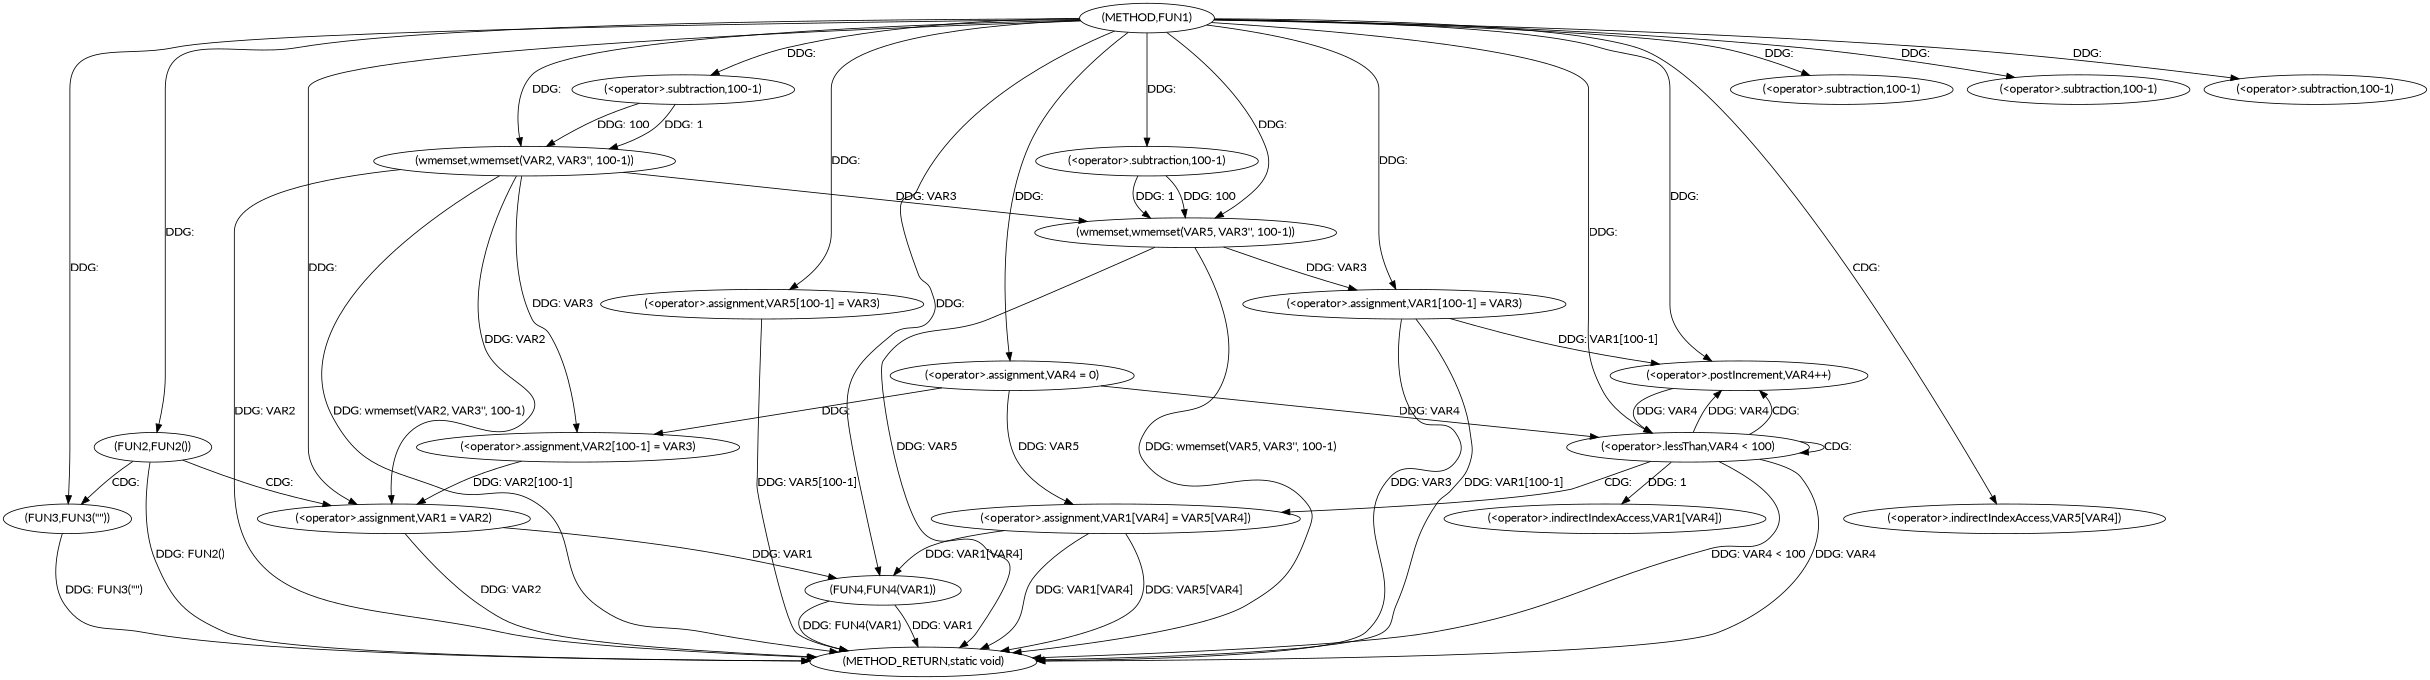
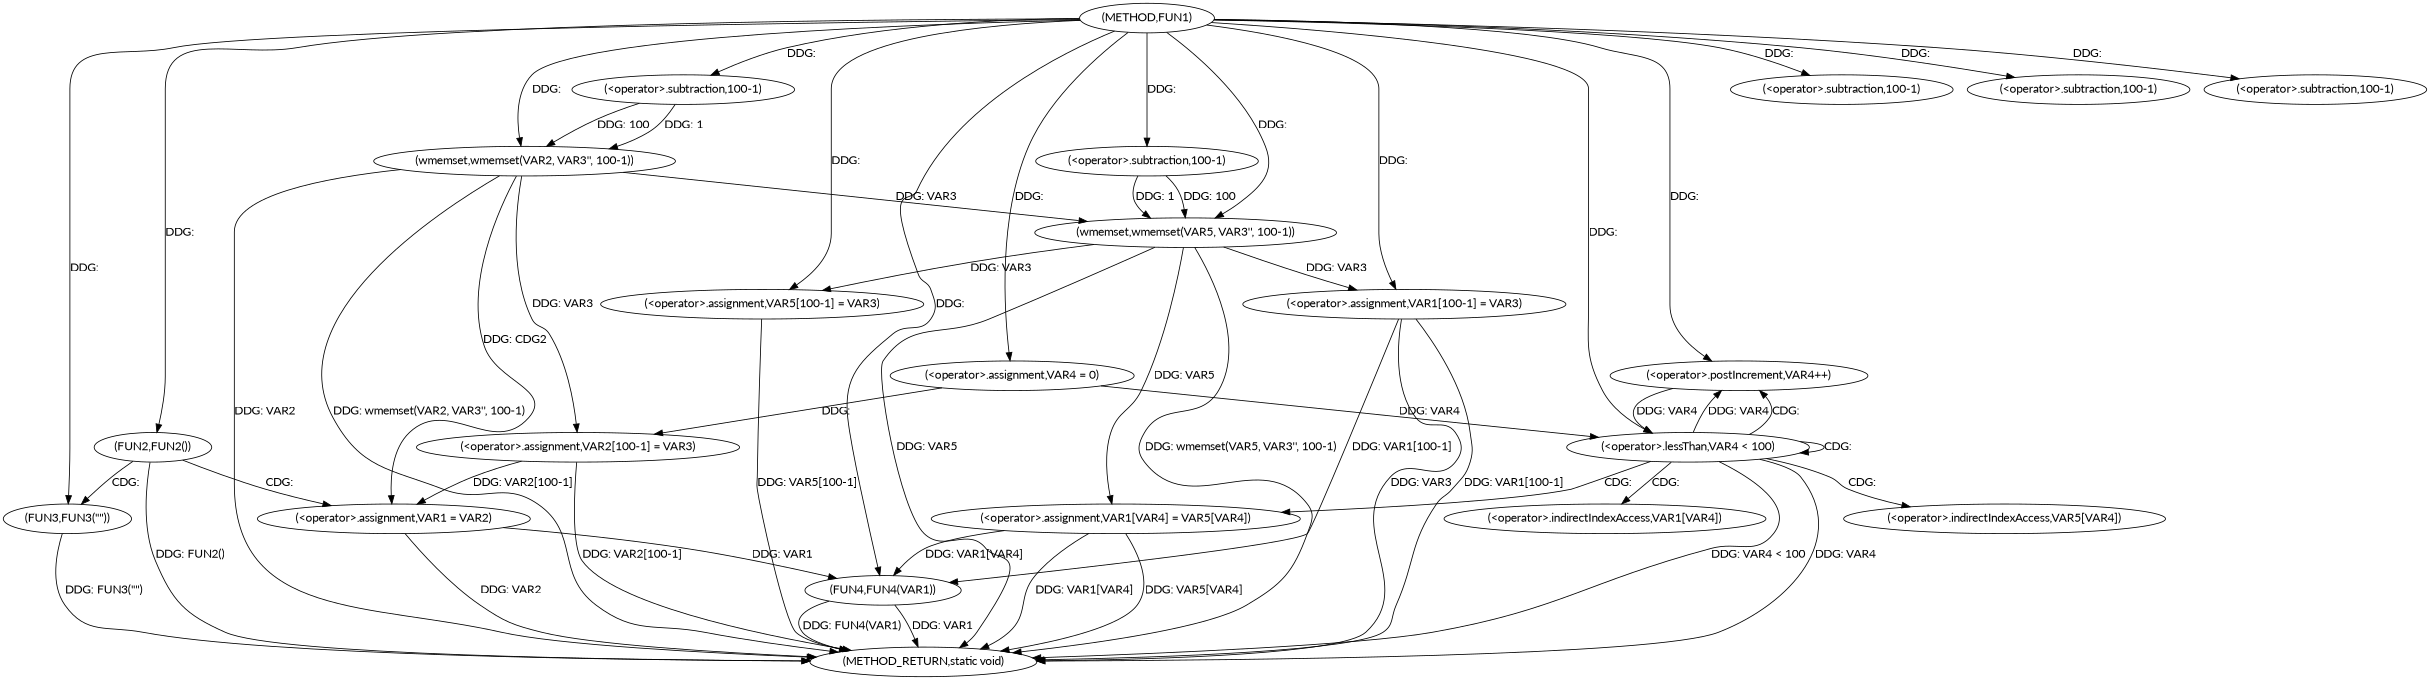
edge "(METHOD,FUN1)" -> "(<operator>.assignment,VAR1 = VAR2)": removed, label "DDG:"
edge "(METHOD,FUN1)" -> "(<operator>.indirectIndexAccess,VAR5[VAR4])": now "(<operator>.lessThan,VAR4 < 100)" -> "(<operator>.indirectIndexAccess,VAR5[VAR4])"
edge "(wmemset,wmemset(VAR5, VAR3'', 100-1))" -> "(<operator>.assignment,VAR5[100-1] = VAR3)": added, label "DDG: VAR3"
edge "(wmemset,wmemset(VAR2, VAR3'', 100-1))" -> "(<operator>.assignment,VAR1 = VAR2)": label "DDG: VAR2" -> "DDG: CDG2"
edge "(<operator>.assignment,VAR1[100-1] = VAR3)" -> "(<operator>.postIncrement,VAR4++)": now "(<operator>.assignment,VAR1[100-1] = VAR3)" -> "(FUN4,FUN4(VAR1))"
edge "(<operator>.assignment,VAR4 = 0)" -> "(<operator>.assignment,VAR1[VAR4] = VAR5[VAR4])": now "(wmemset,wmemset(VAR5, VAR3'', 100-1))" -> "(<operator>.assignment,VAR1[VAR4] = VAR5[VAR4])"
edge "(<operator>.lessThan,VAR4 < 100)" -> "(<operator>.indirectIndexAccess,VAR1[VAR4])": label "DDG: 1" -> "CDG: "
edge "(<operator>.assignment,VAR2[100-1] = VAR3)" -> "(METHOD_RETURN,static void)": added, label "DDG: VAR2[100-1]"
